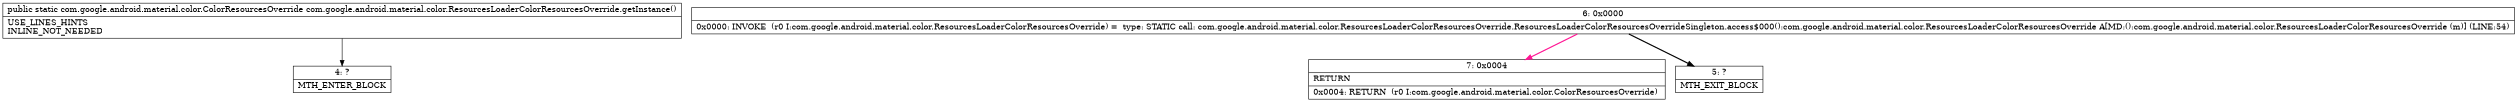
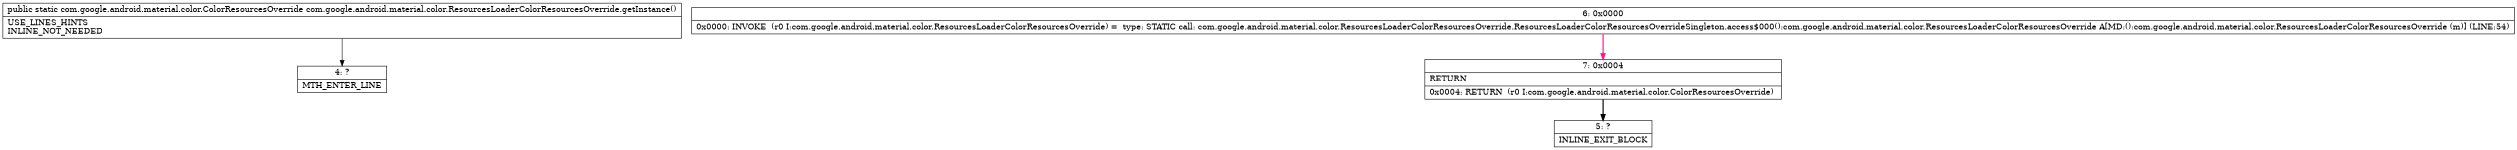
edge "6: 0x0000" -> "5: ?": now "7: 0x0004" -> "5: ?"
node "4: ?": text "MTH_ENTER_BLOCK" -> "MTH_ENTER_LINE"
node "5: ?": text "MTH_EXIT_BLOCK" -> "INLINE_EXIT_BLOCK"
